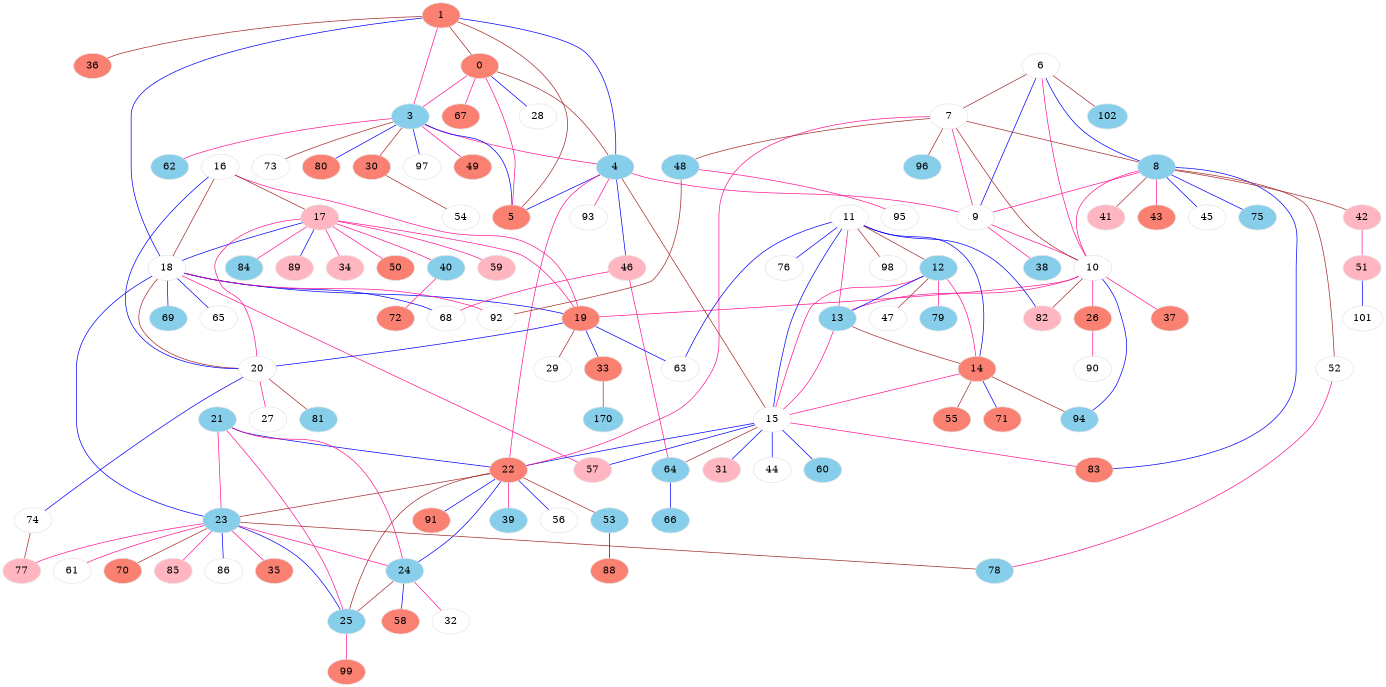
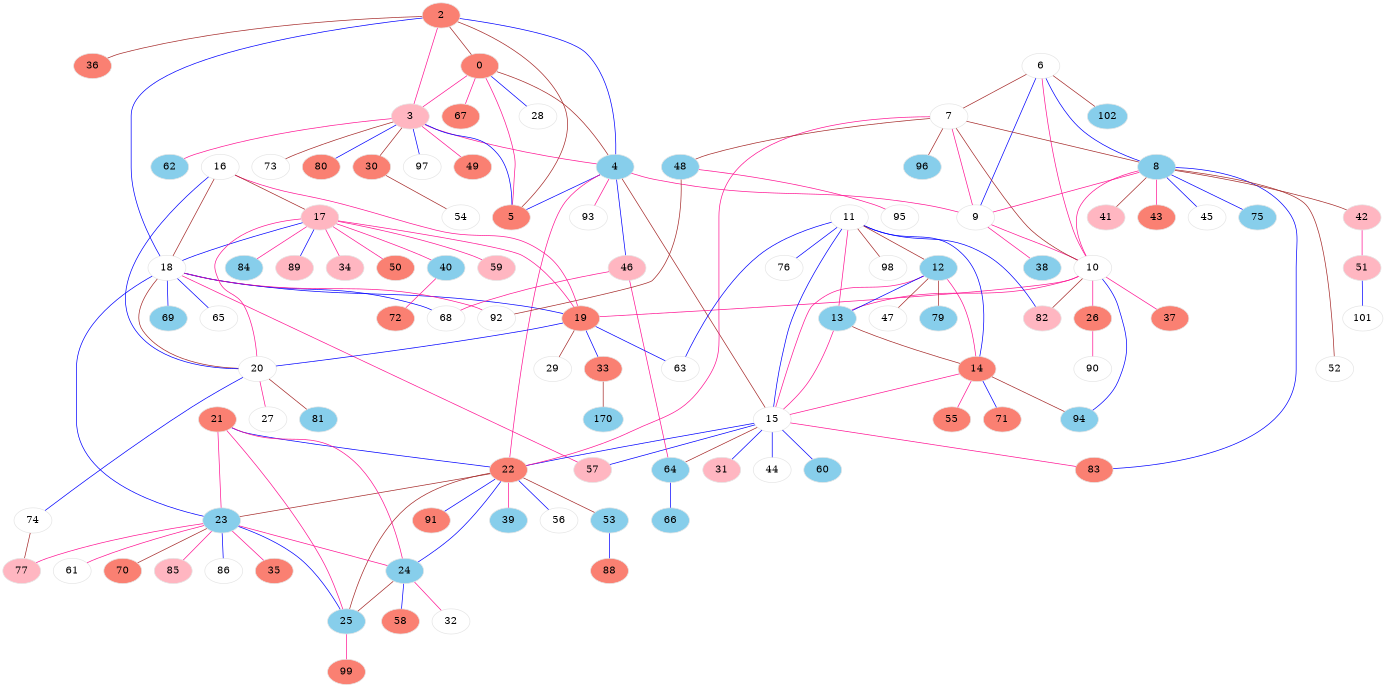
node "1": label "1" -> "2"
node "3": fillcolor skyblue -> lightpink
edge "12" -- "79": color deeppink -> brown
edge "14" -- "55": color brown -> deeppink
node "21": fillcolor skyblue -> salmon
node "78": removed
